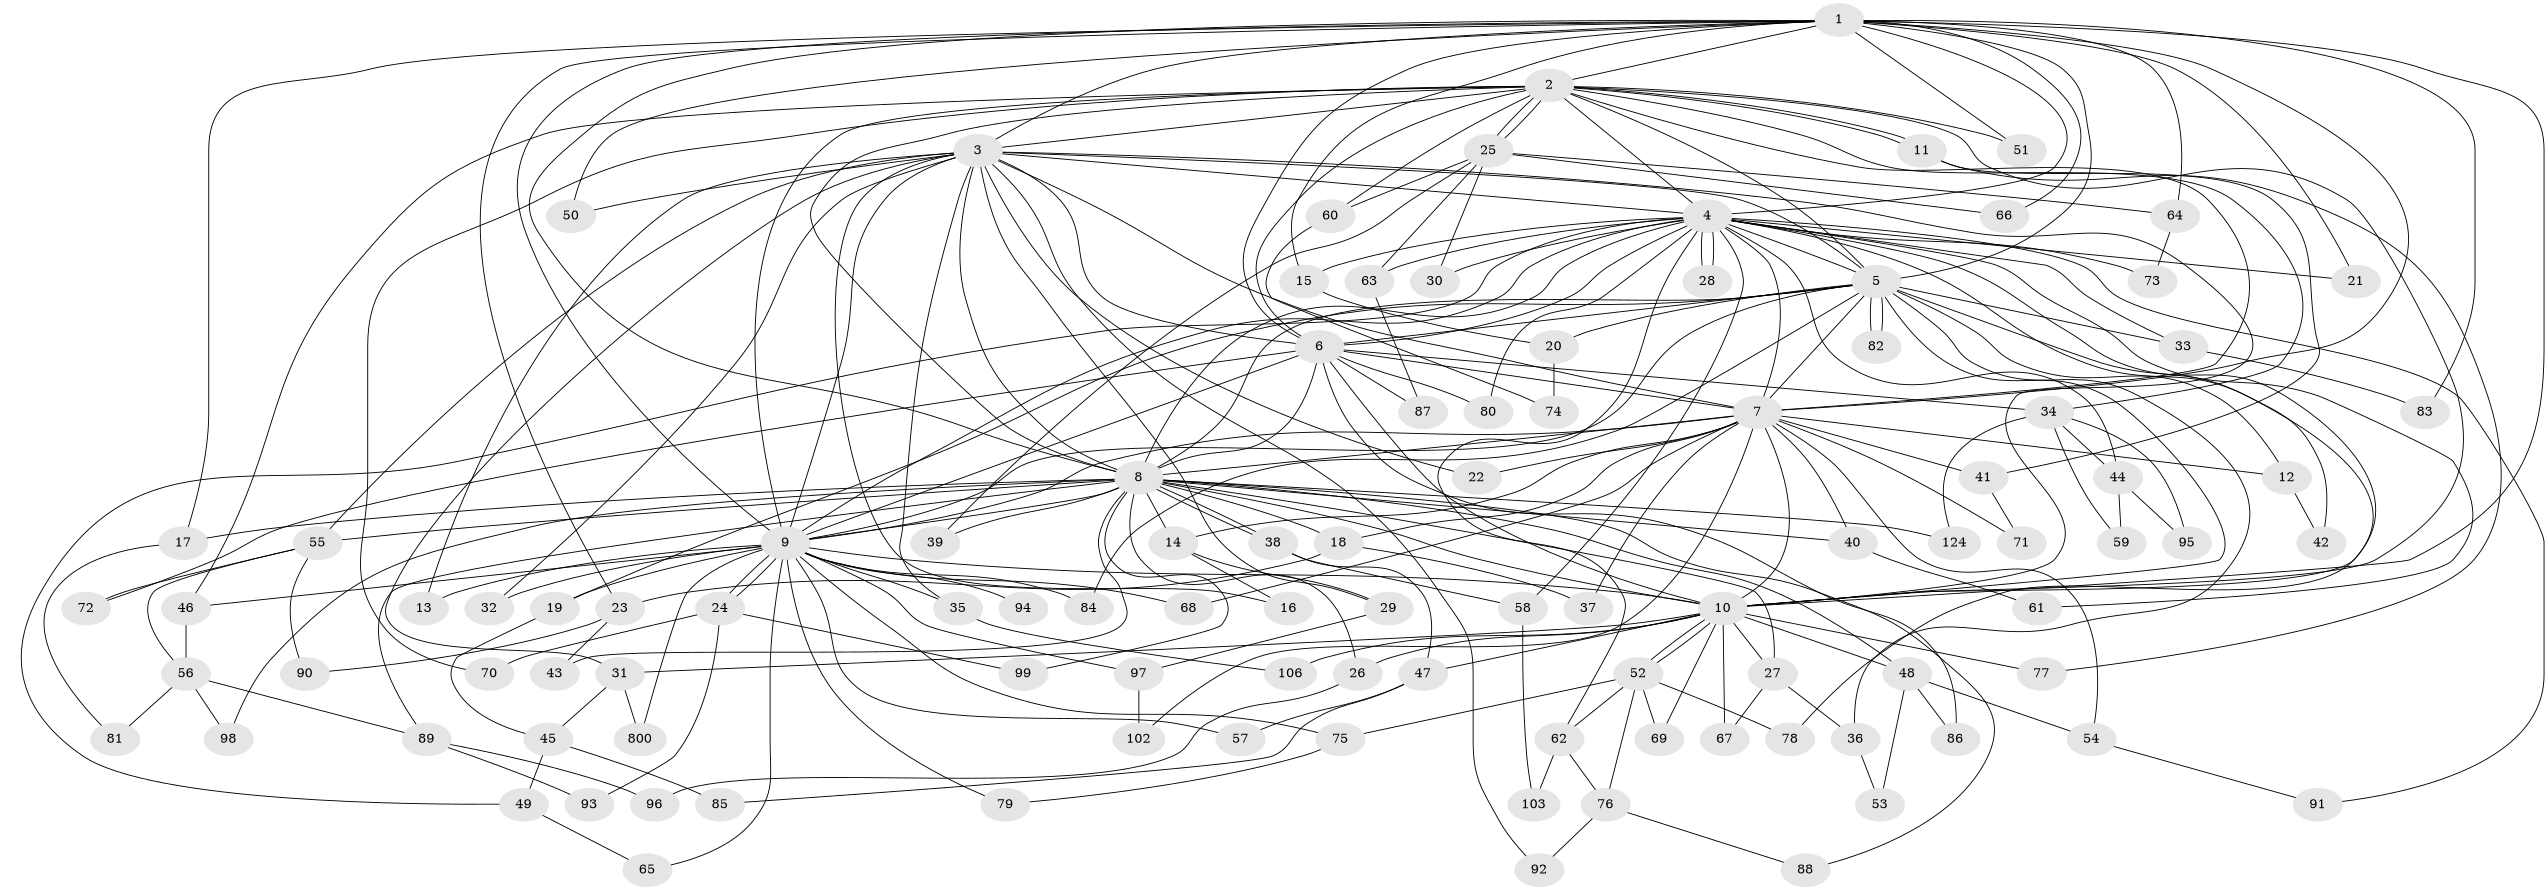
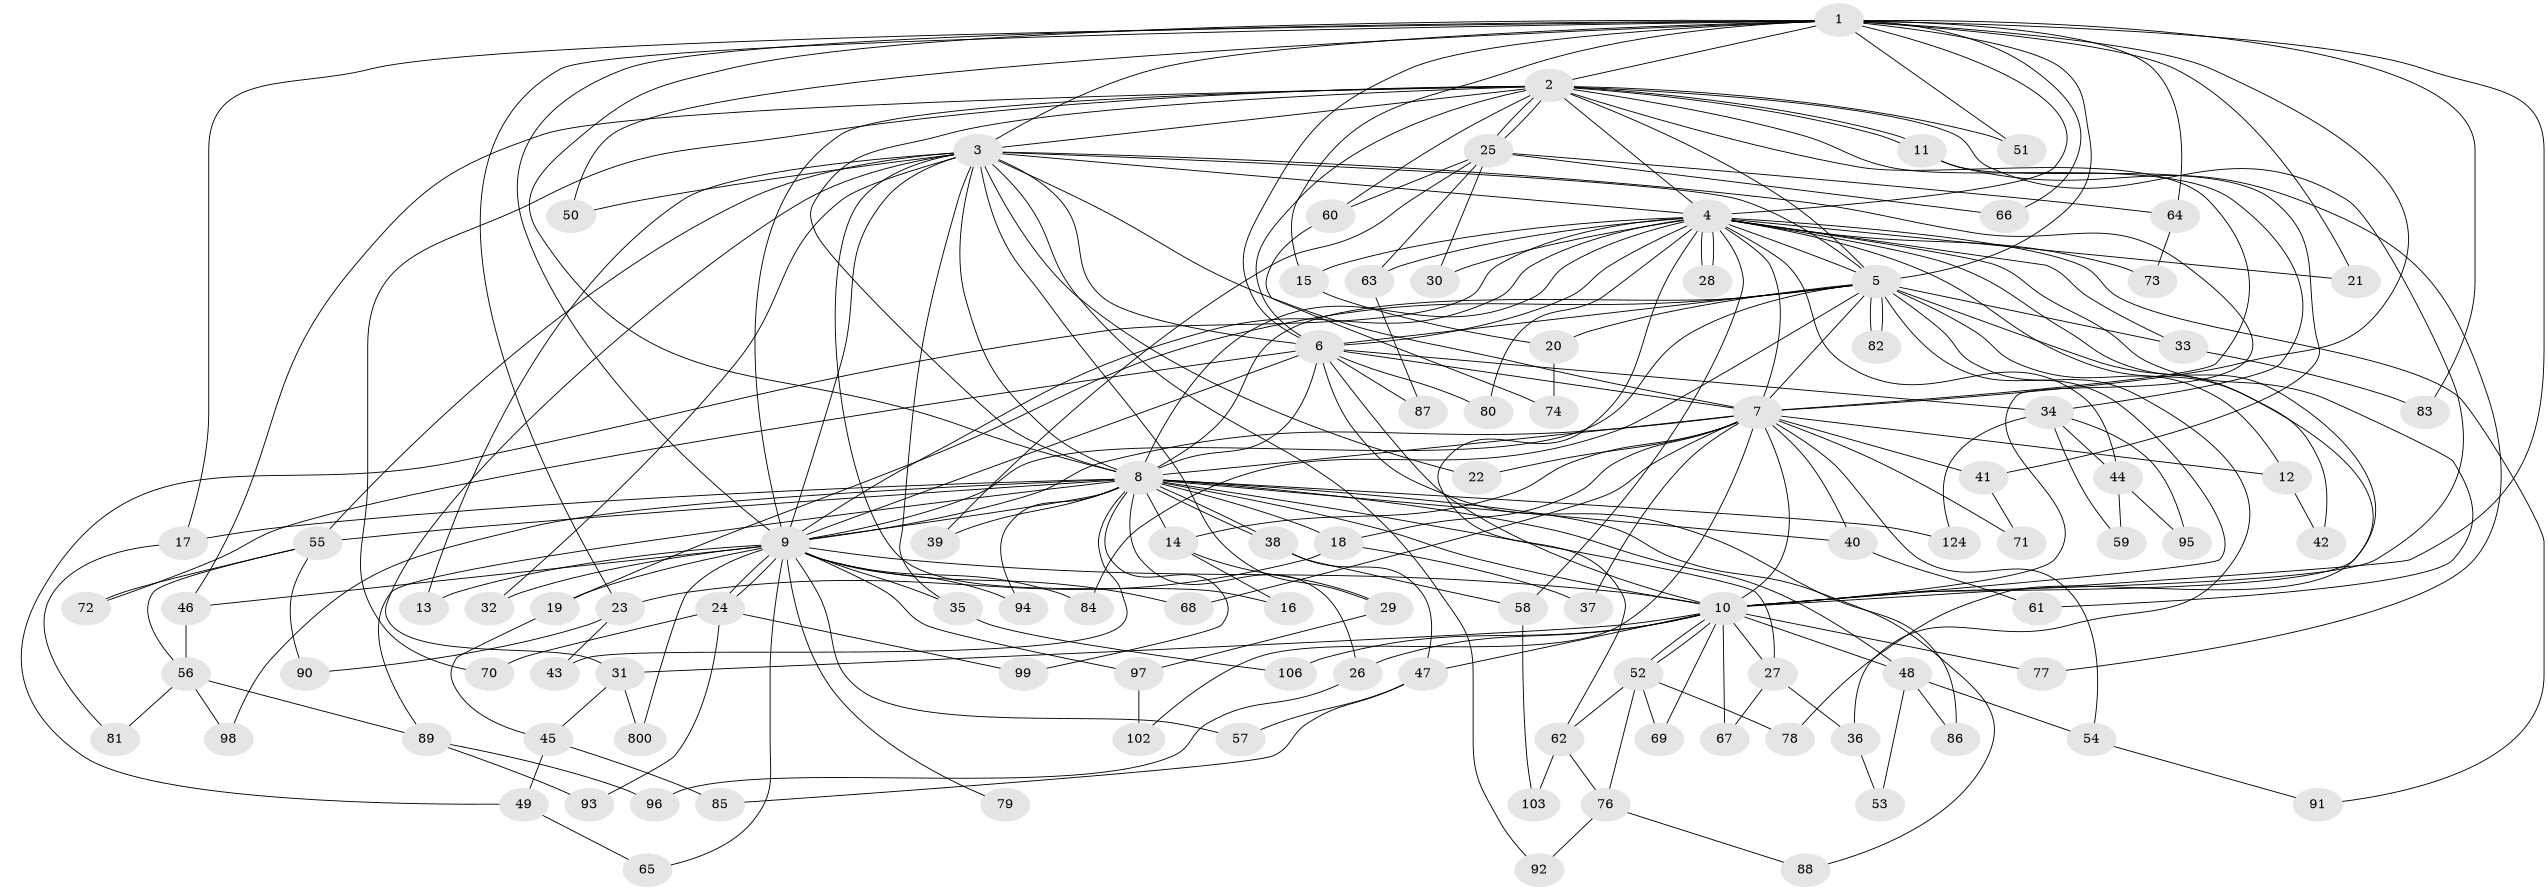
edge "8" -- "94": added
node "75": removed
